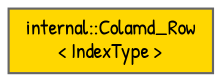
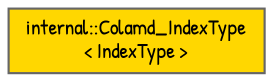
node "internal::Colamd_Row < IndexType >": label "internal::Colamd_Row < IndexType >" -> "internal::Colamd_IndexType < IndexType >"
